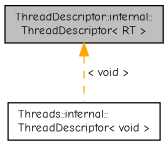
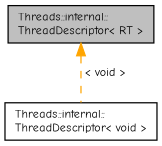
node "ThreadDescriptor::internal:: ThreadDescriptor< RT >": label "ThreadDescriptor::internal:: ThreadDescriptor< RT >" -> "Threads::internal:: ThreadDescriptor< RT >"
